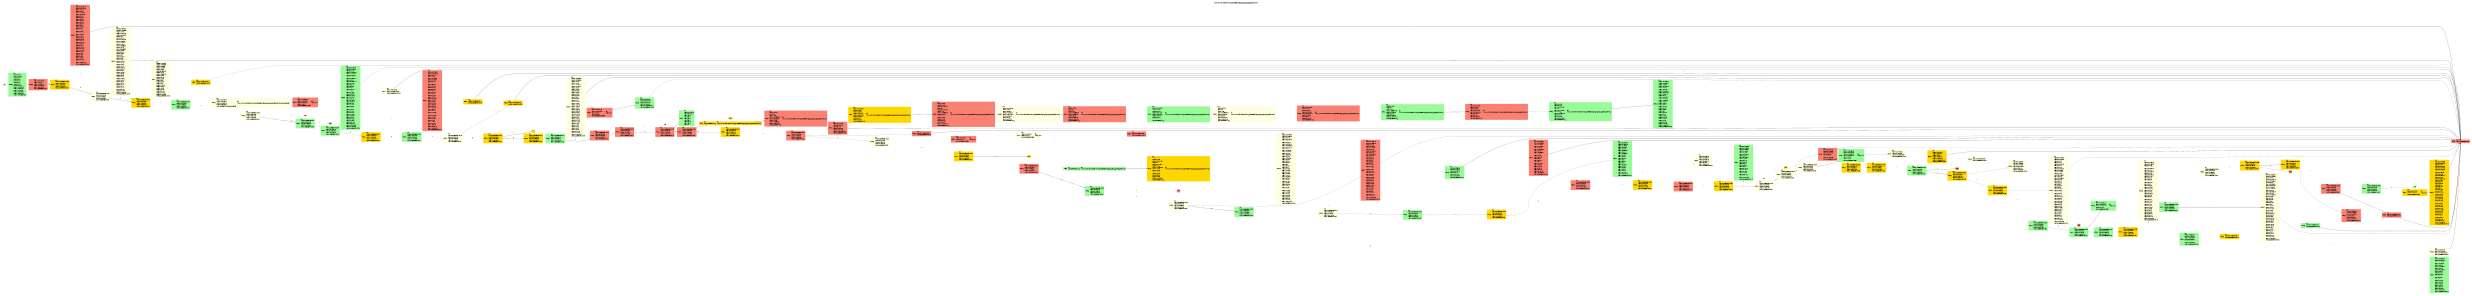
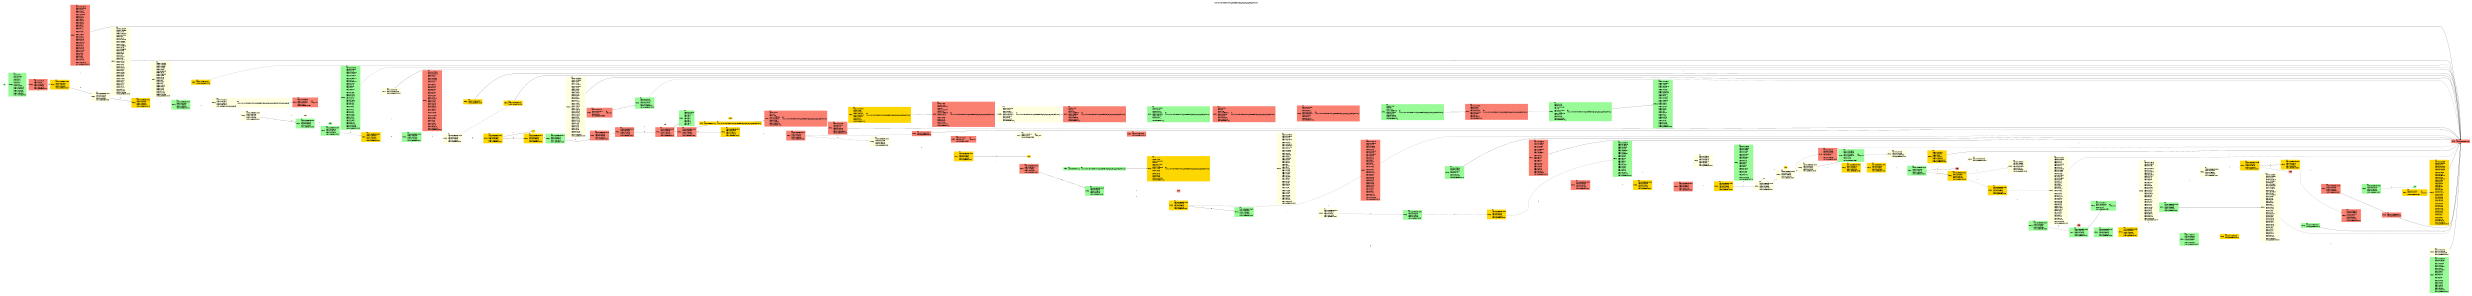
node "0x40396f [40]": fillcolor lightyellow -> salmon
node "0x402cf6 [28]": fillcolor lightyellow -> gold
